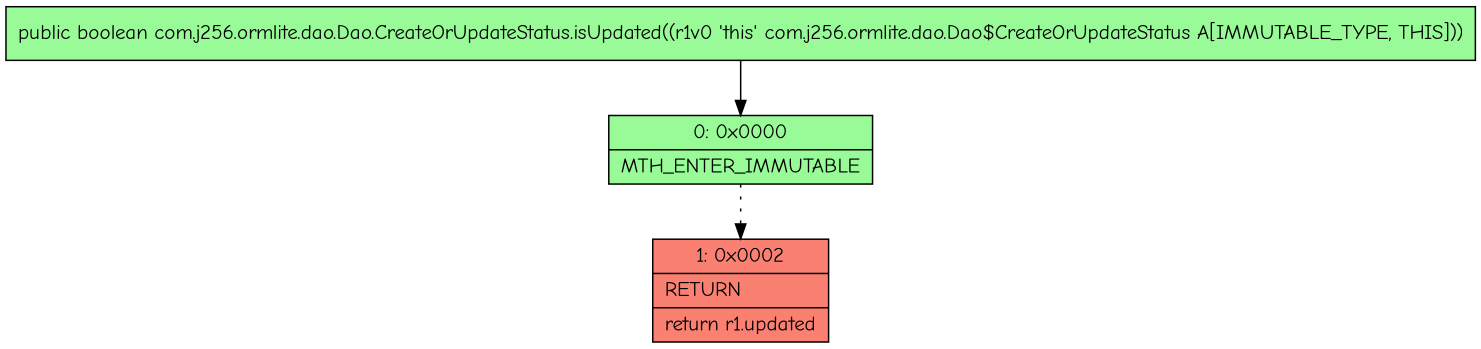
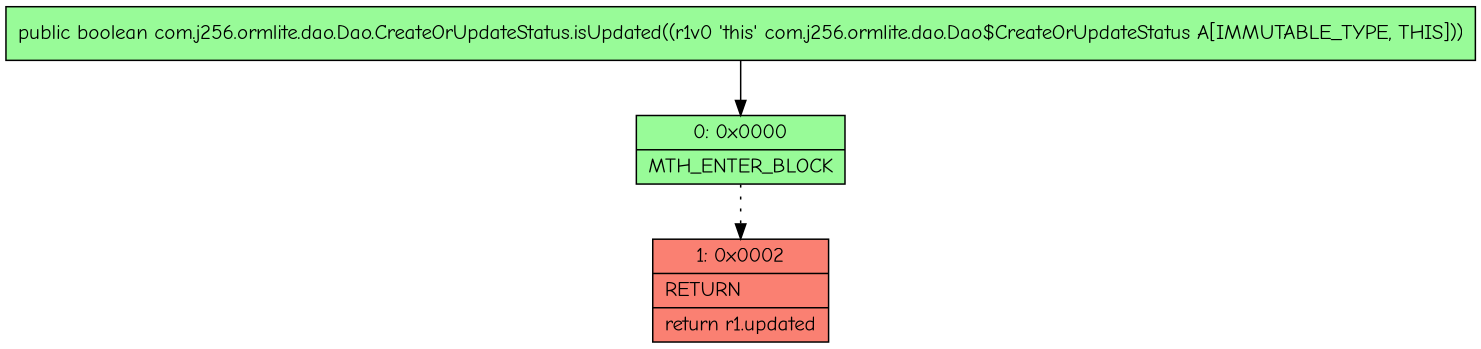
node "0: 0x0000": text "MTH_ENTER_IMMUTABLE" -> "MTH_ENTER_BLOCK"
